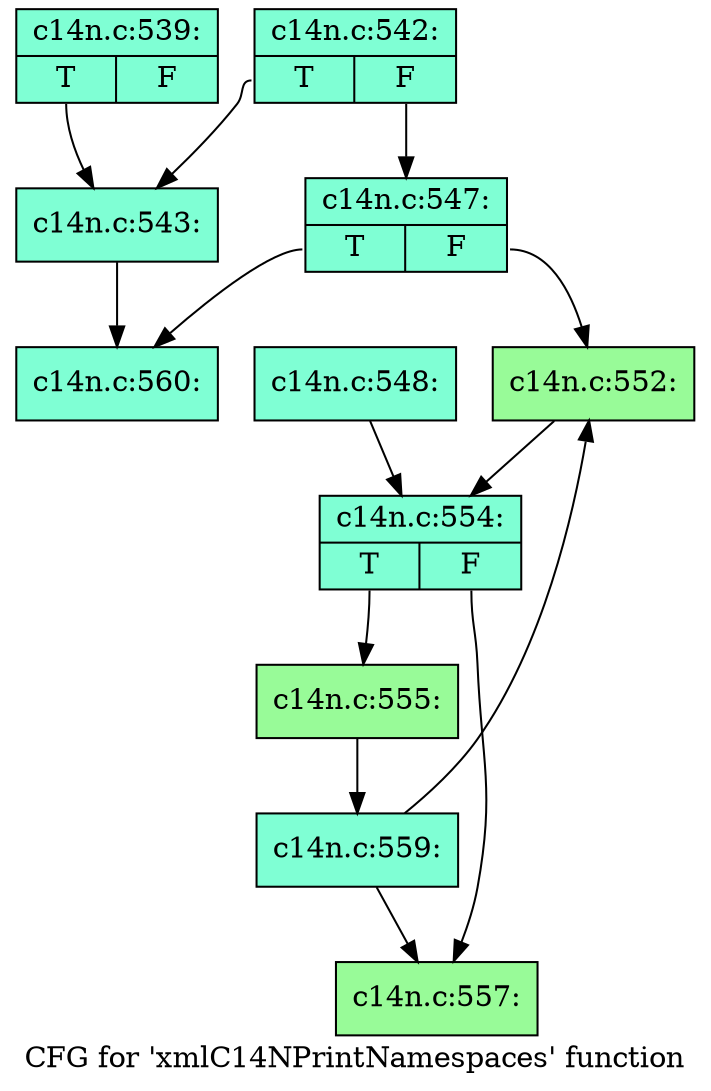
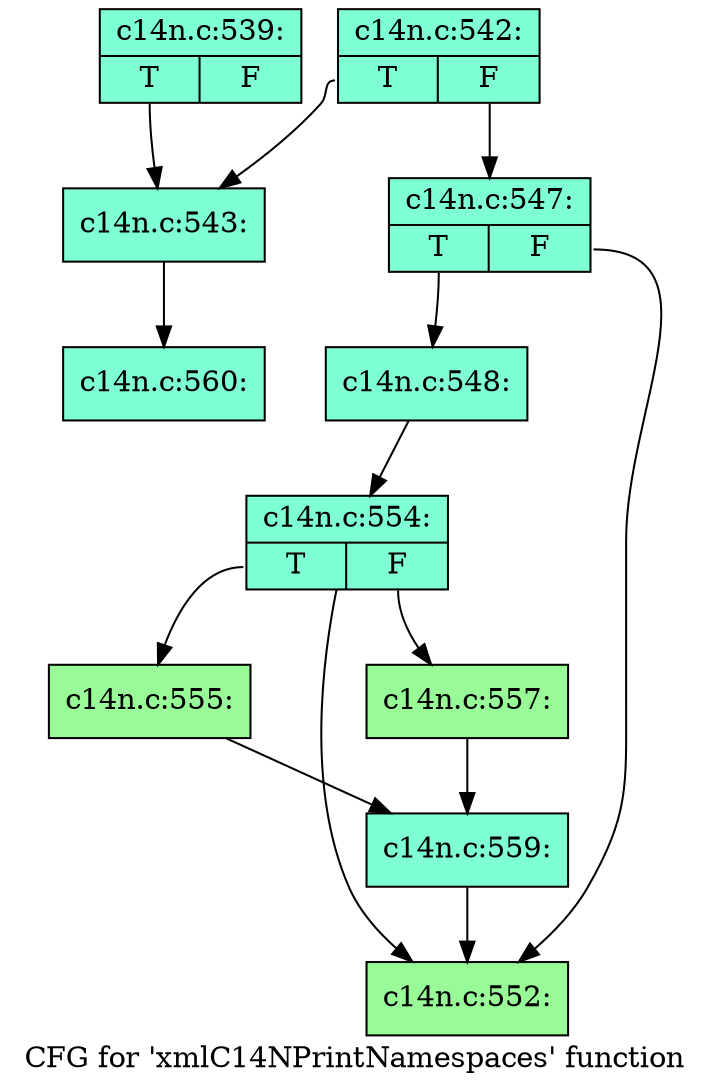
edge "c14n.c:547:" -> "c14n.c:560:": now "c14n.c:547:" -> "c14n.c:548:"
edge "c14n.c:552:" -> "c14n.c:554:": reversed
edge "c14n.c:559:" -> "c14n.c:557:": reversed
